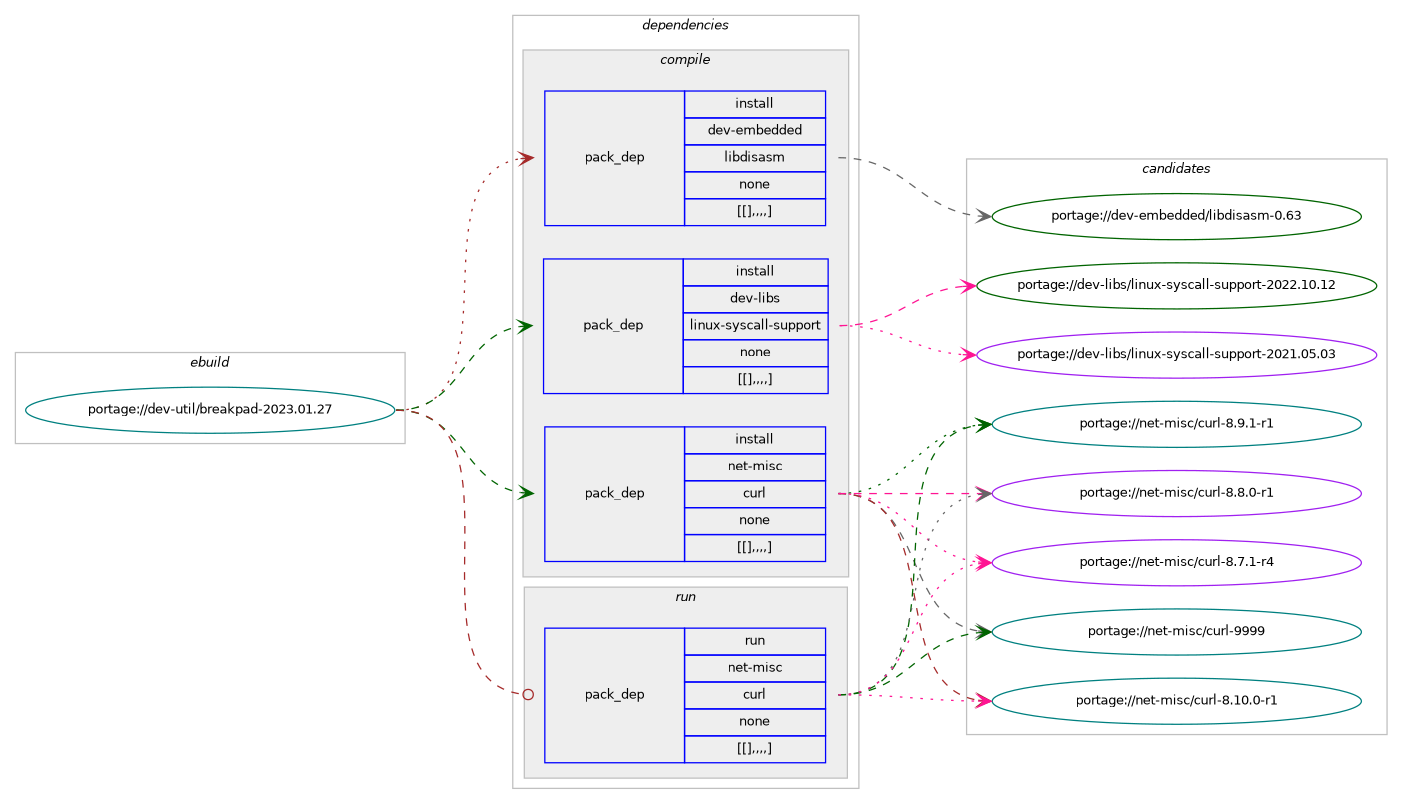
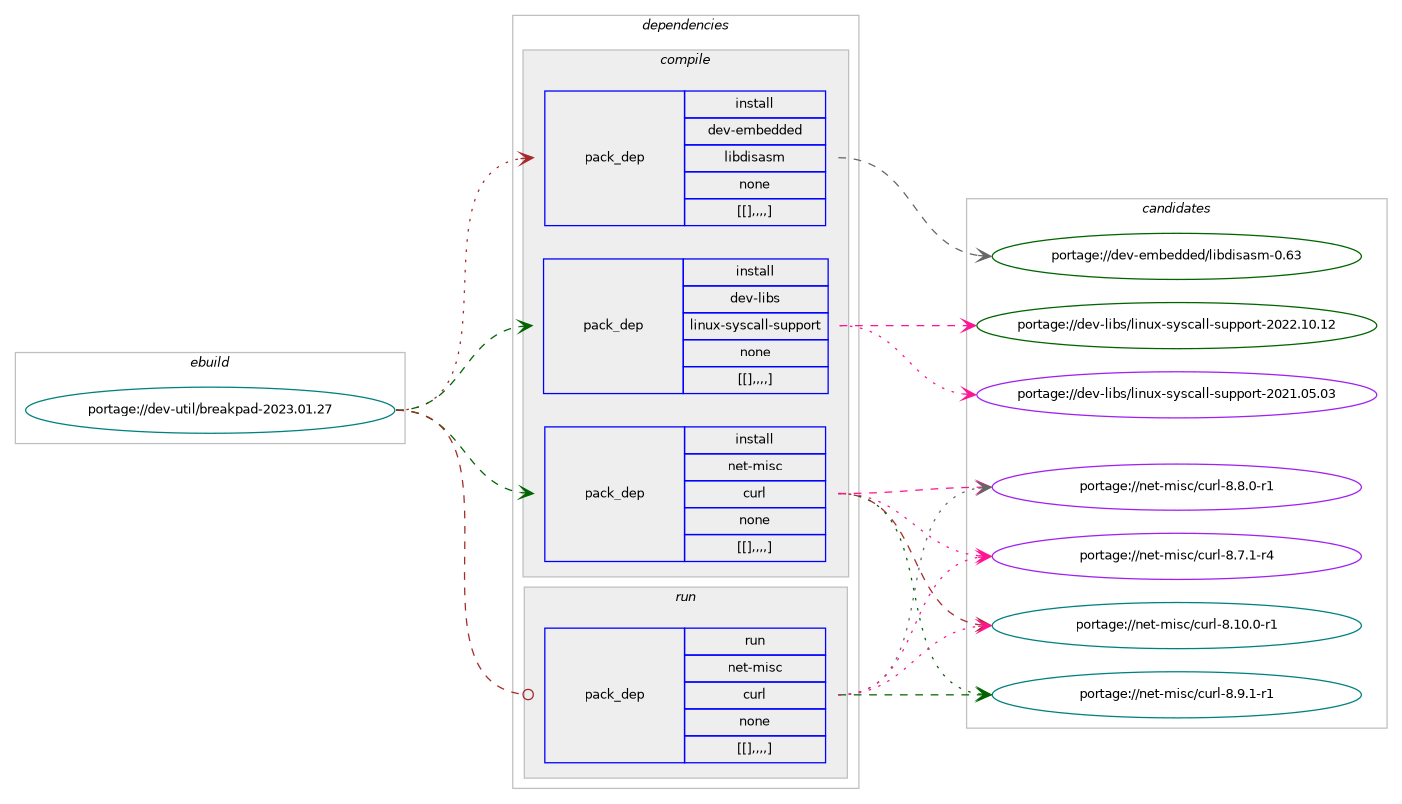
node "portage://net-misc/curl-9999": removed
